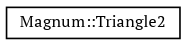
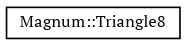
node "Magnum::Triangle2": label "Magnum::Triangle2" -> "Magnum::Triangle8"
